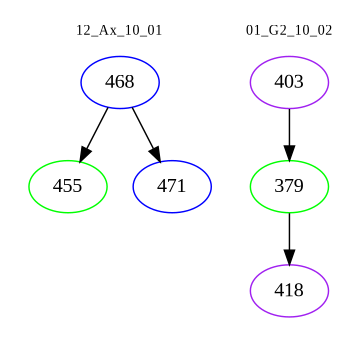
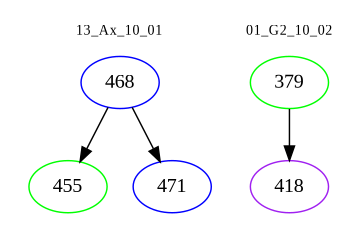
cluster "12_Ax_10_01": label "12_Ax_10_01" -> "13_Ax_10_01"
node "403": removed
